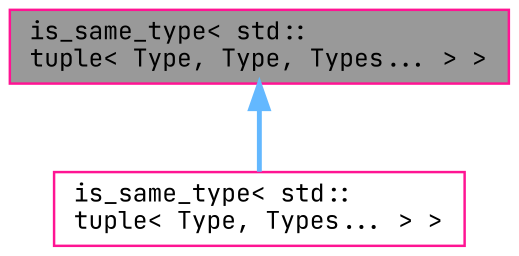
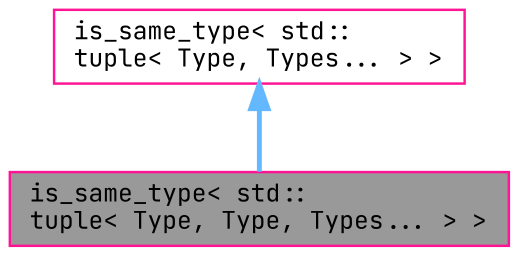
edge "is_same_type< std:: tuple< Type, Types... > >" -> "is_same_type< std:: tuple< Type, Type, Types... > >": reversed
